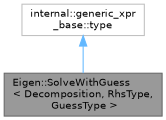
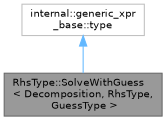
node "Eigen::SolveWithGuess < Decomposition, RhsType, GuessType >": label "Eigen::SolveWithGuess < Decomposition, RhsType, GuessType >" -> "RhsType::SolveWithGuess < Decomposition, RhsType, GuessType >"
